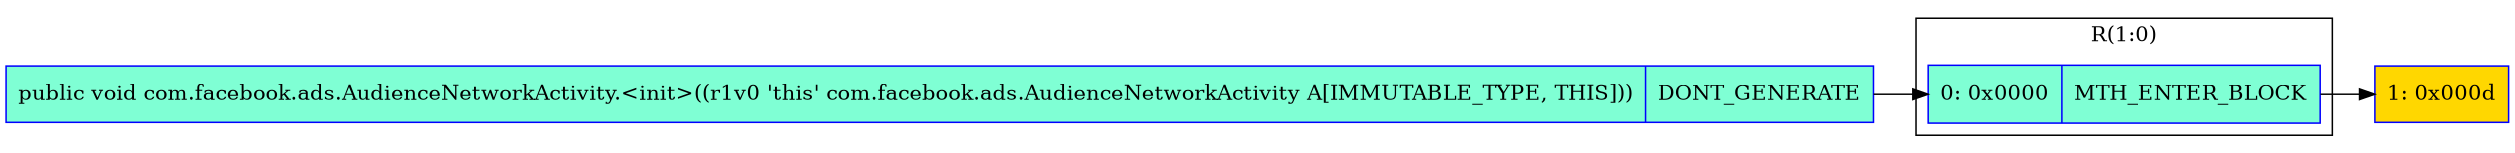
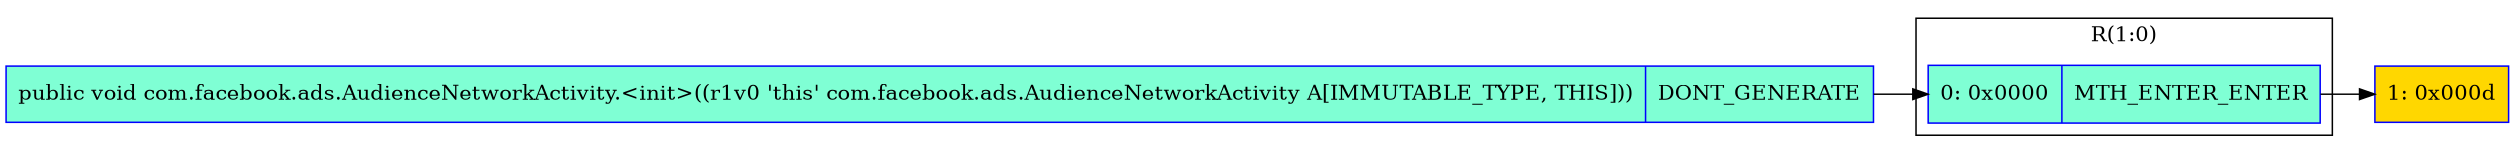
node "0: 0x0000": text "MTH_ENTER_BLOCK" -> "MTH_ENTER_ENTER"
